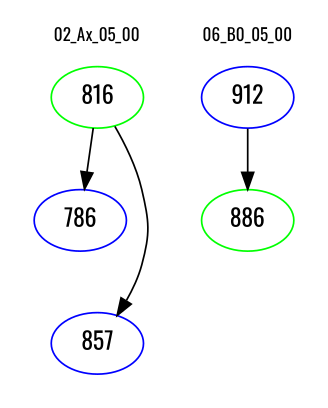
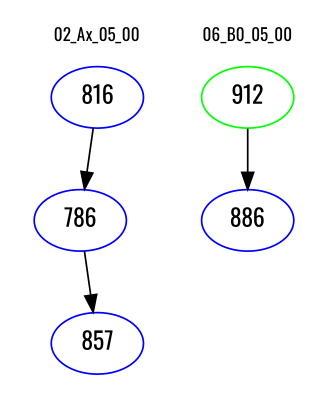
node "816": color green -> blue
node "912": color blue -> green
edge "816" -> "857": now "786" -> "857"
node "886": color green -> blue
